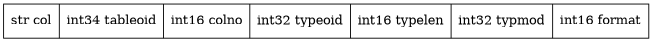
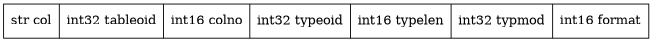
node "str col": text "int34 tableoid" -> "int32 tableoid"
